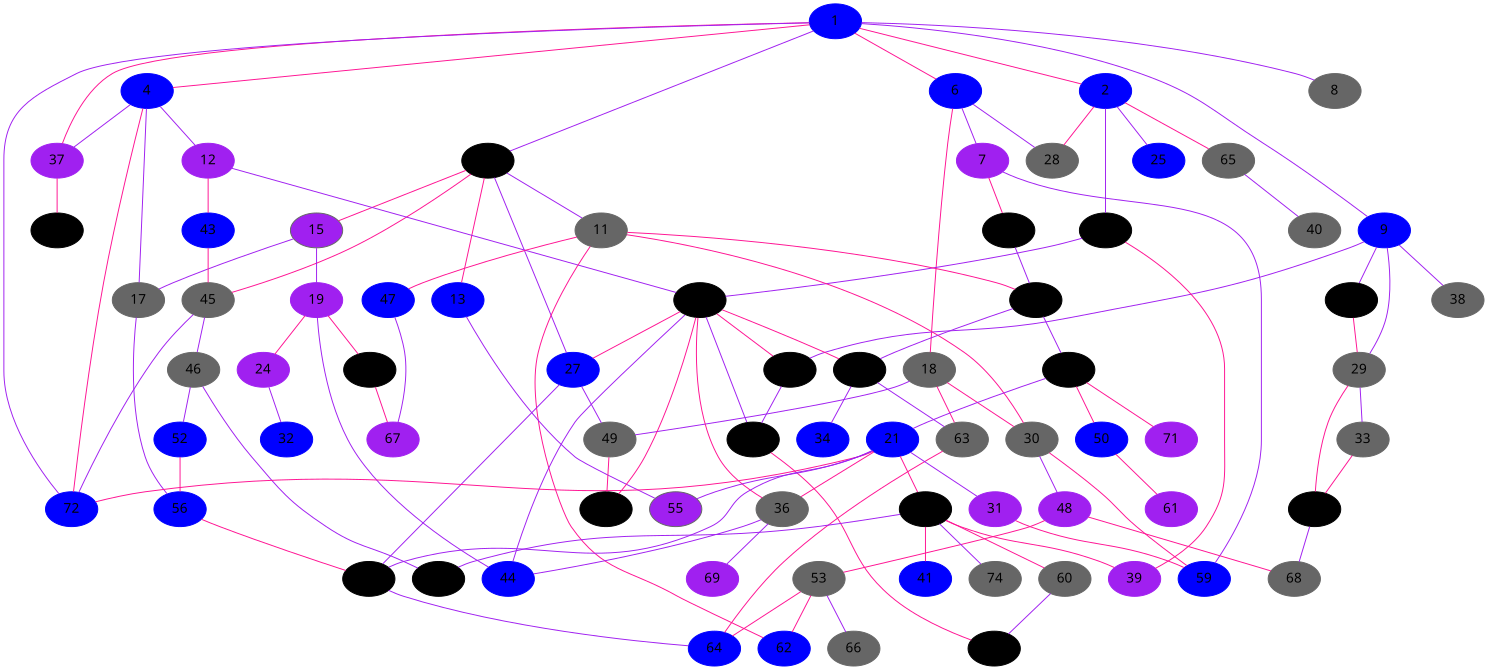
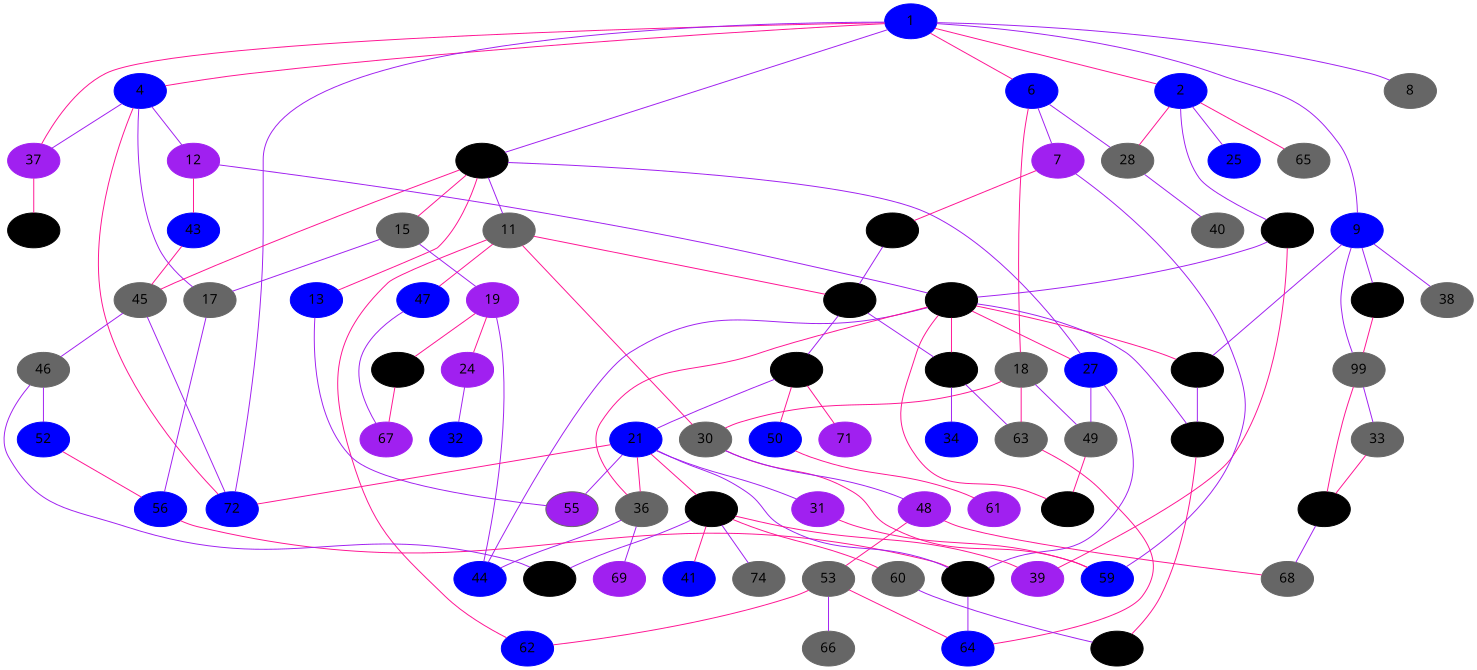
edge "65" -- "40": now "28" -- "40"
node "15": fillcolor purple -> gray40
node "29": label "29" -> "99"
